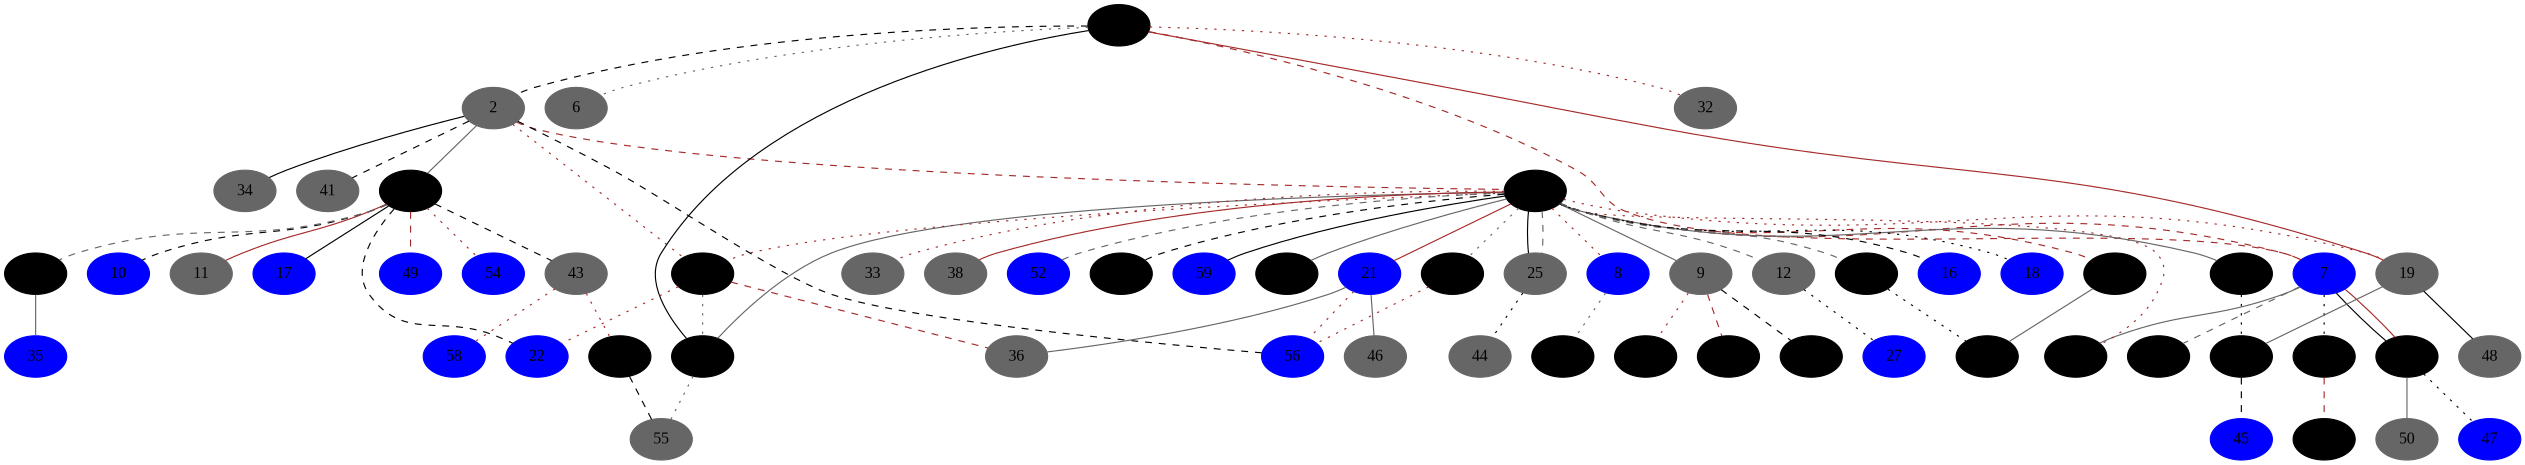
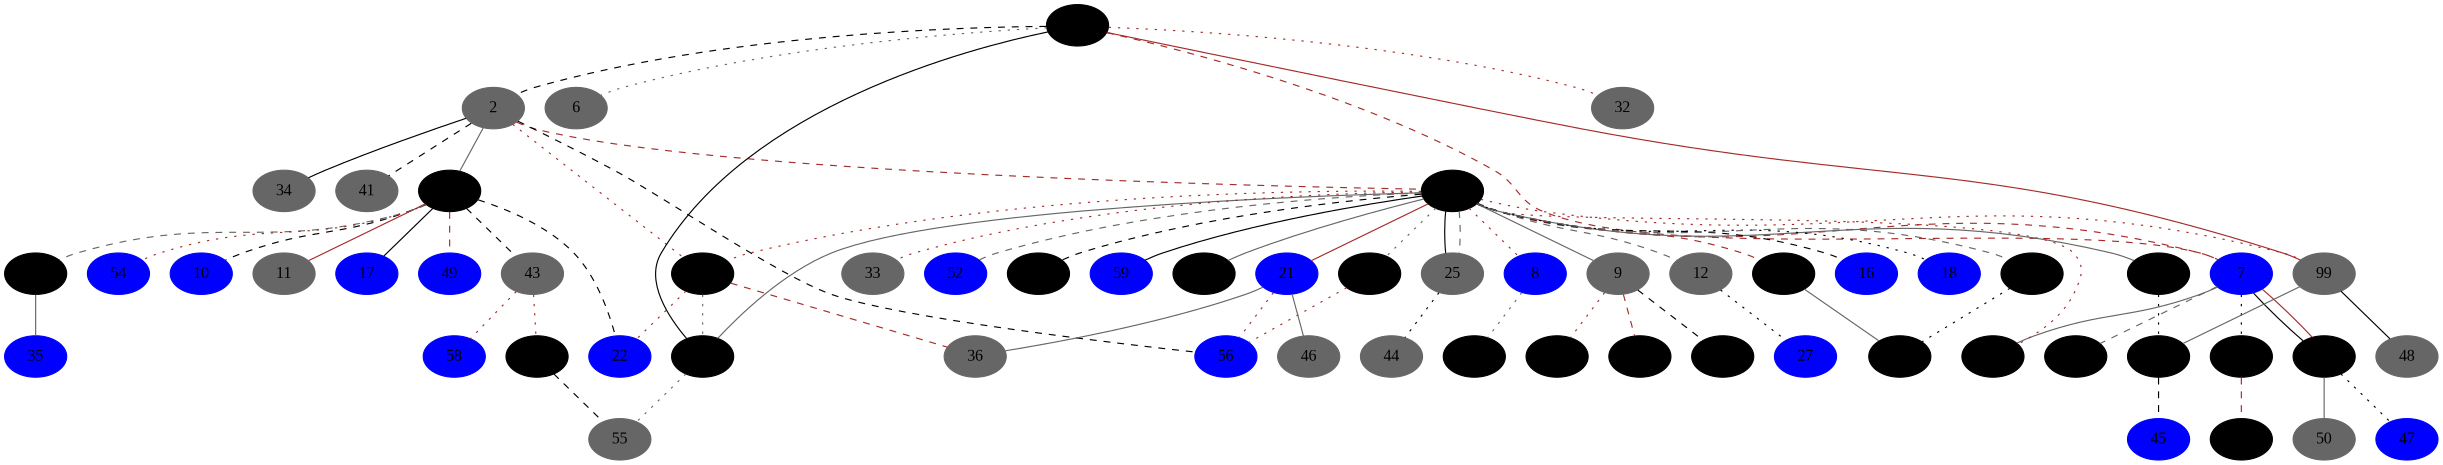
node "38": removed
node "19": label "19" -> "99"
